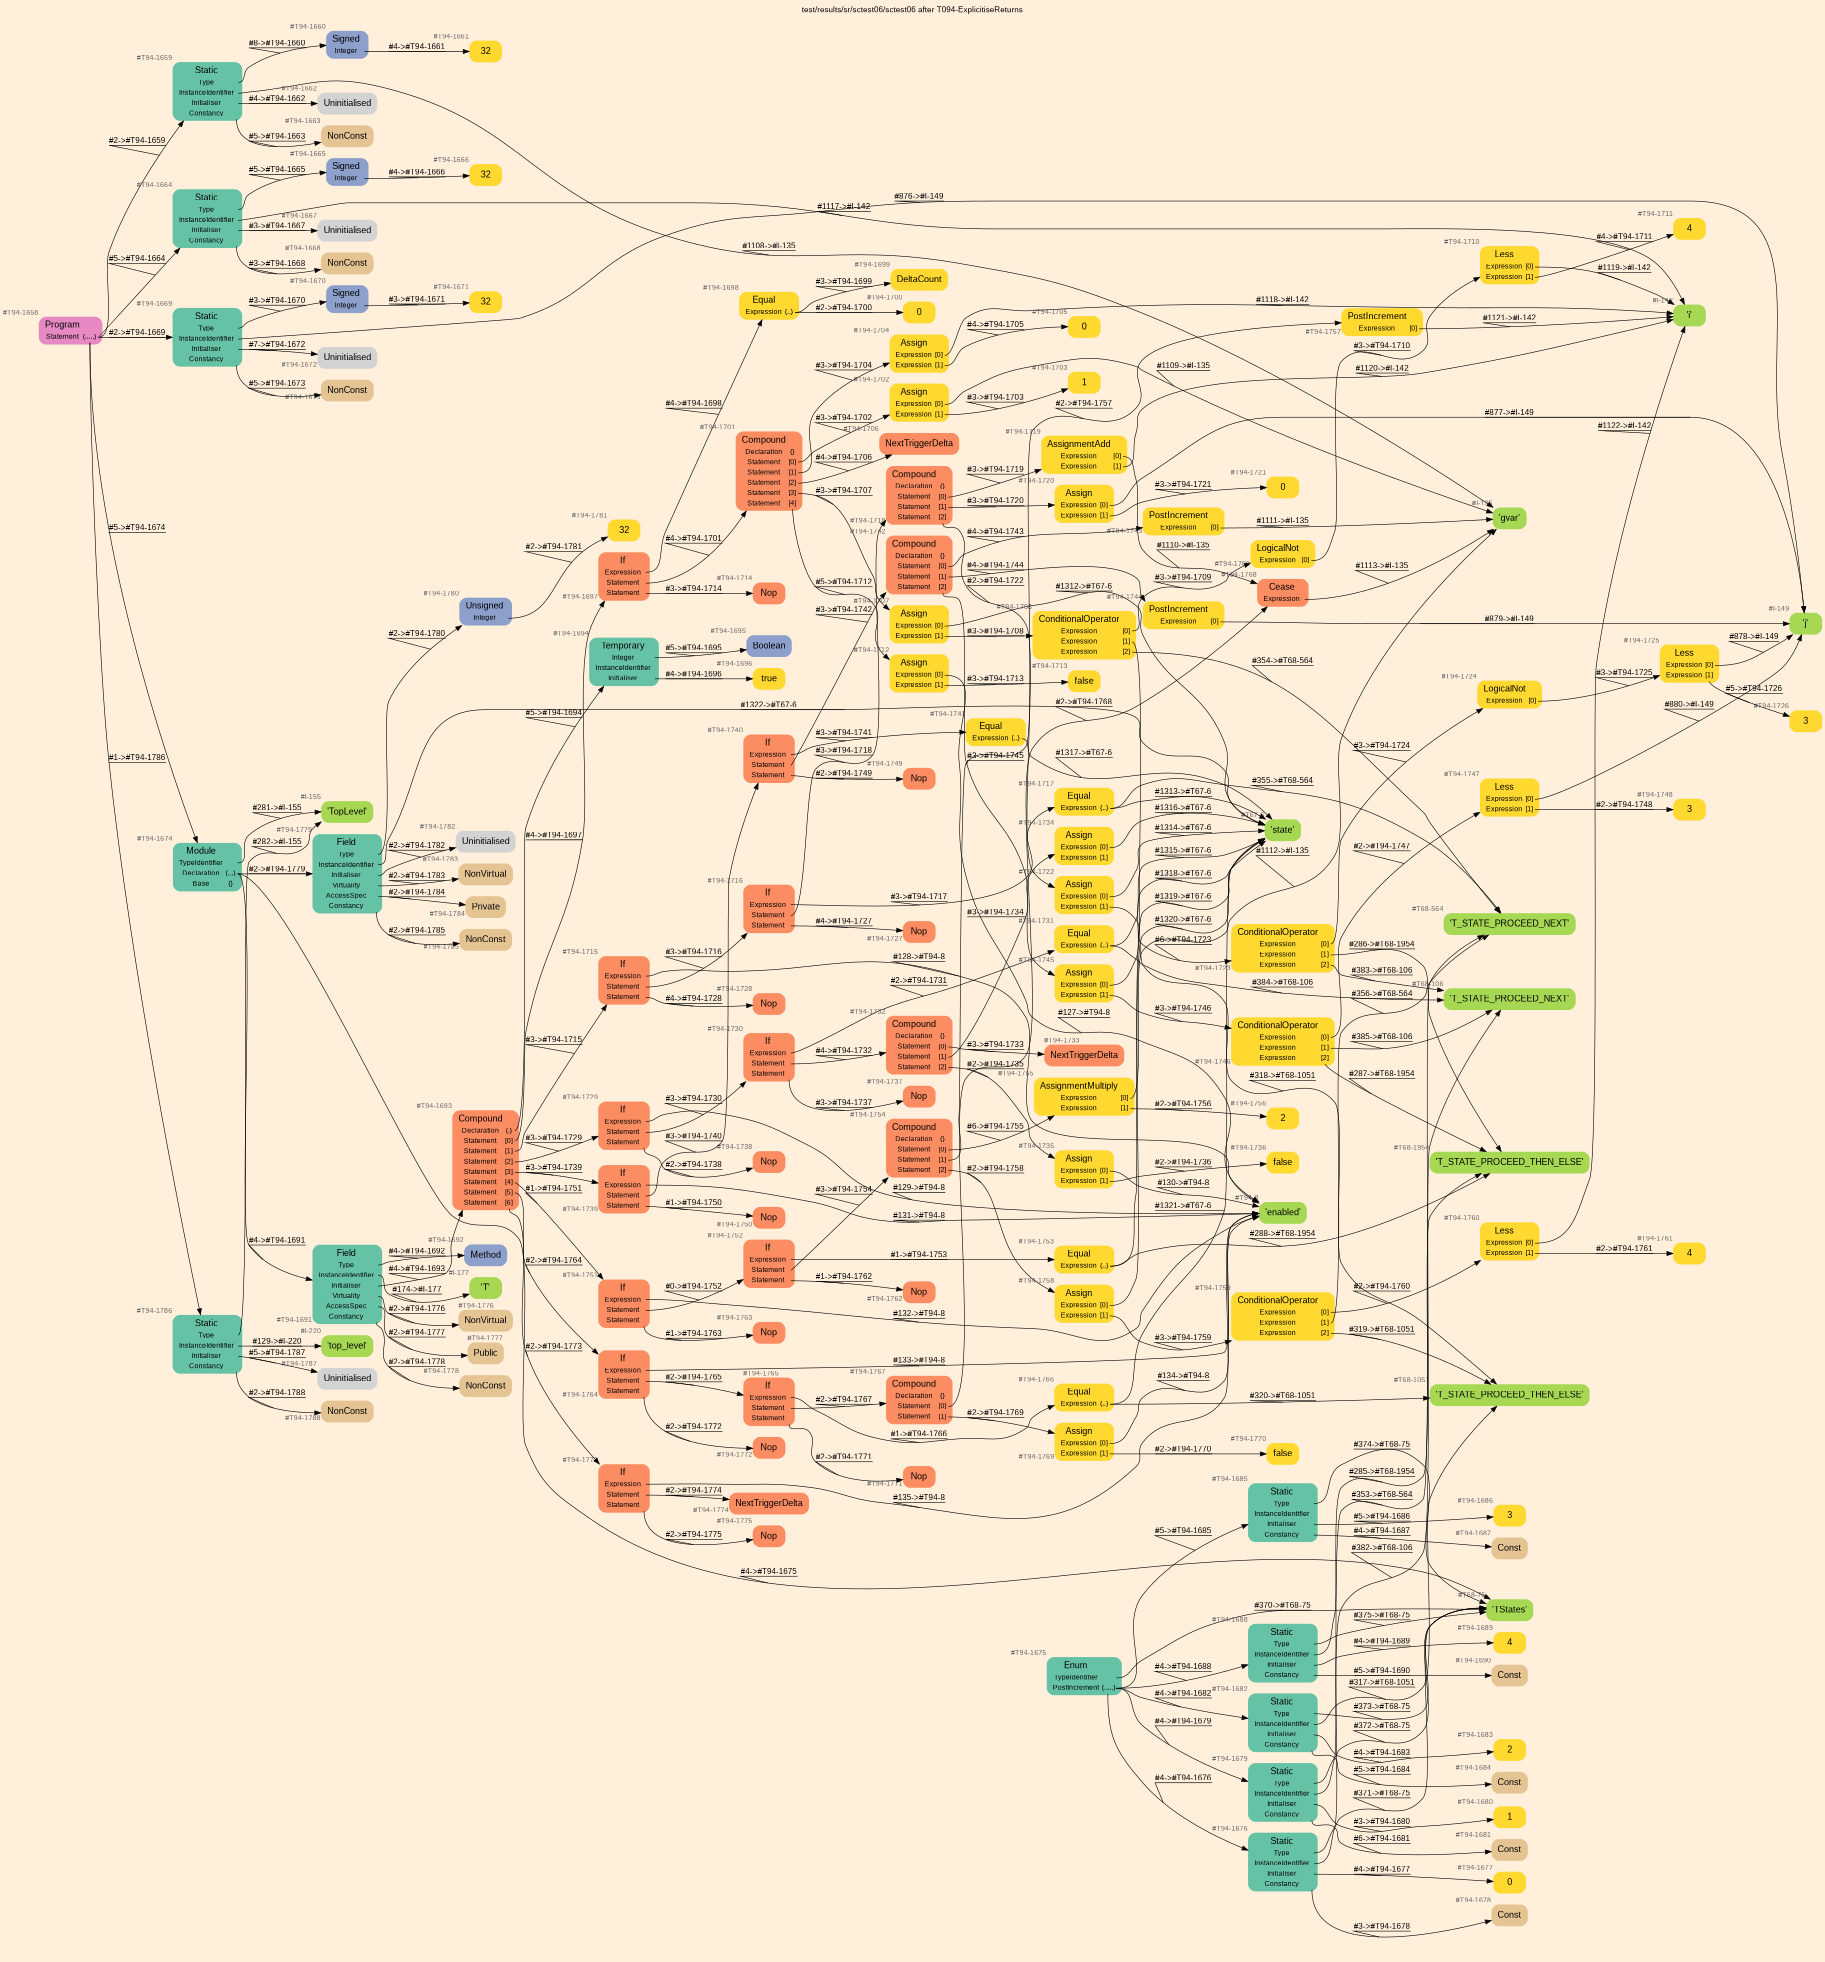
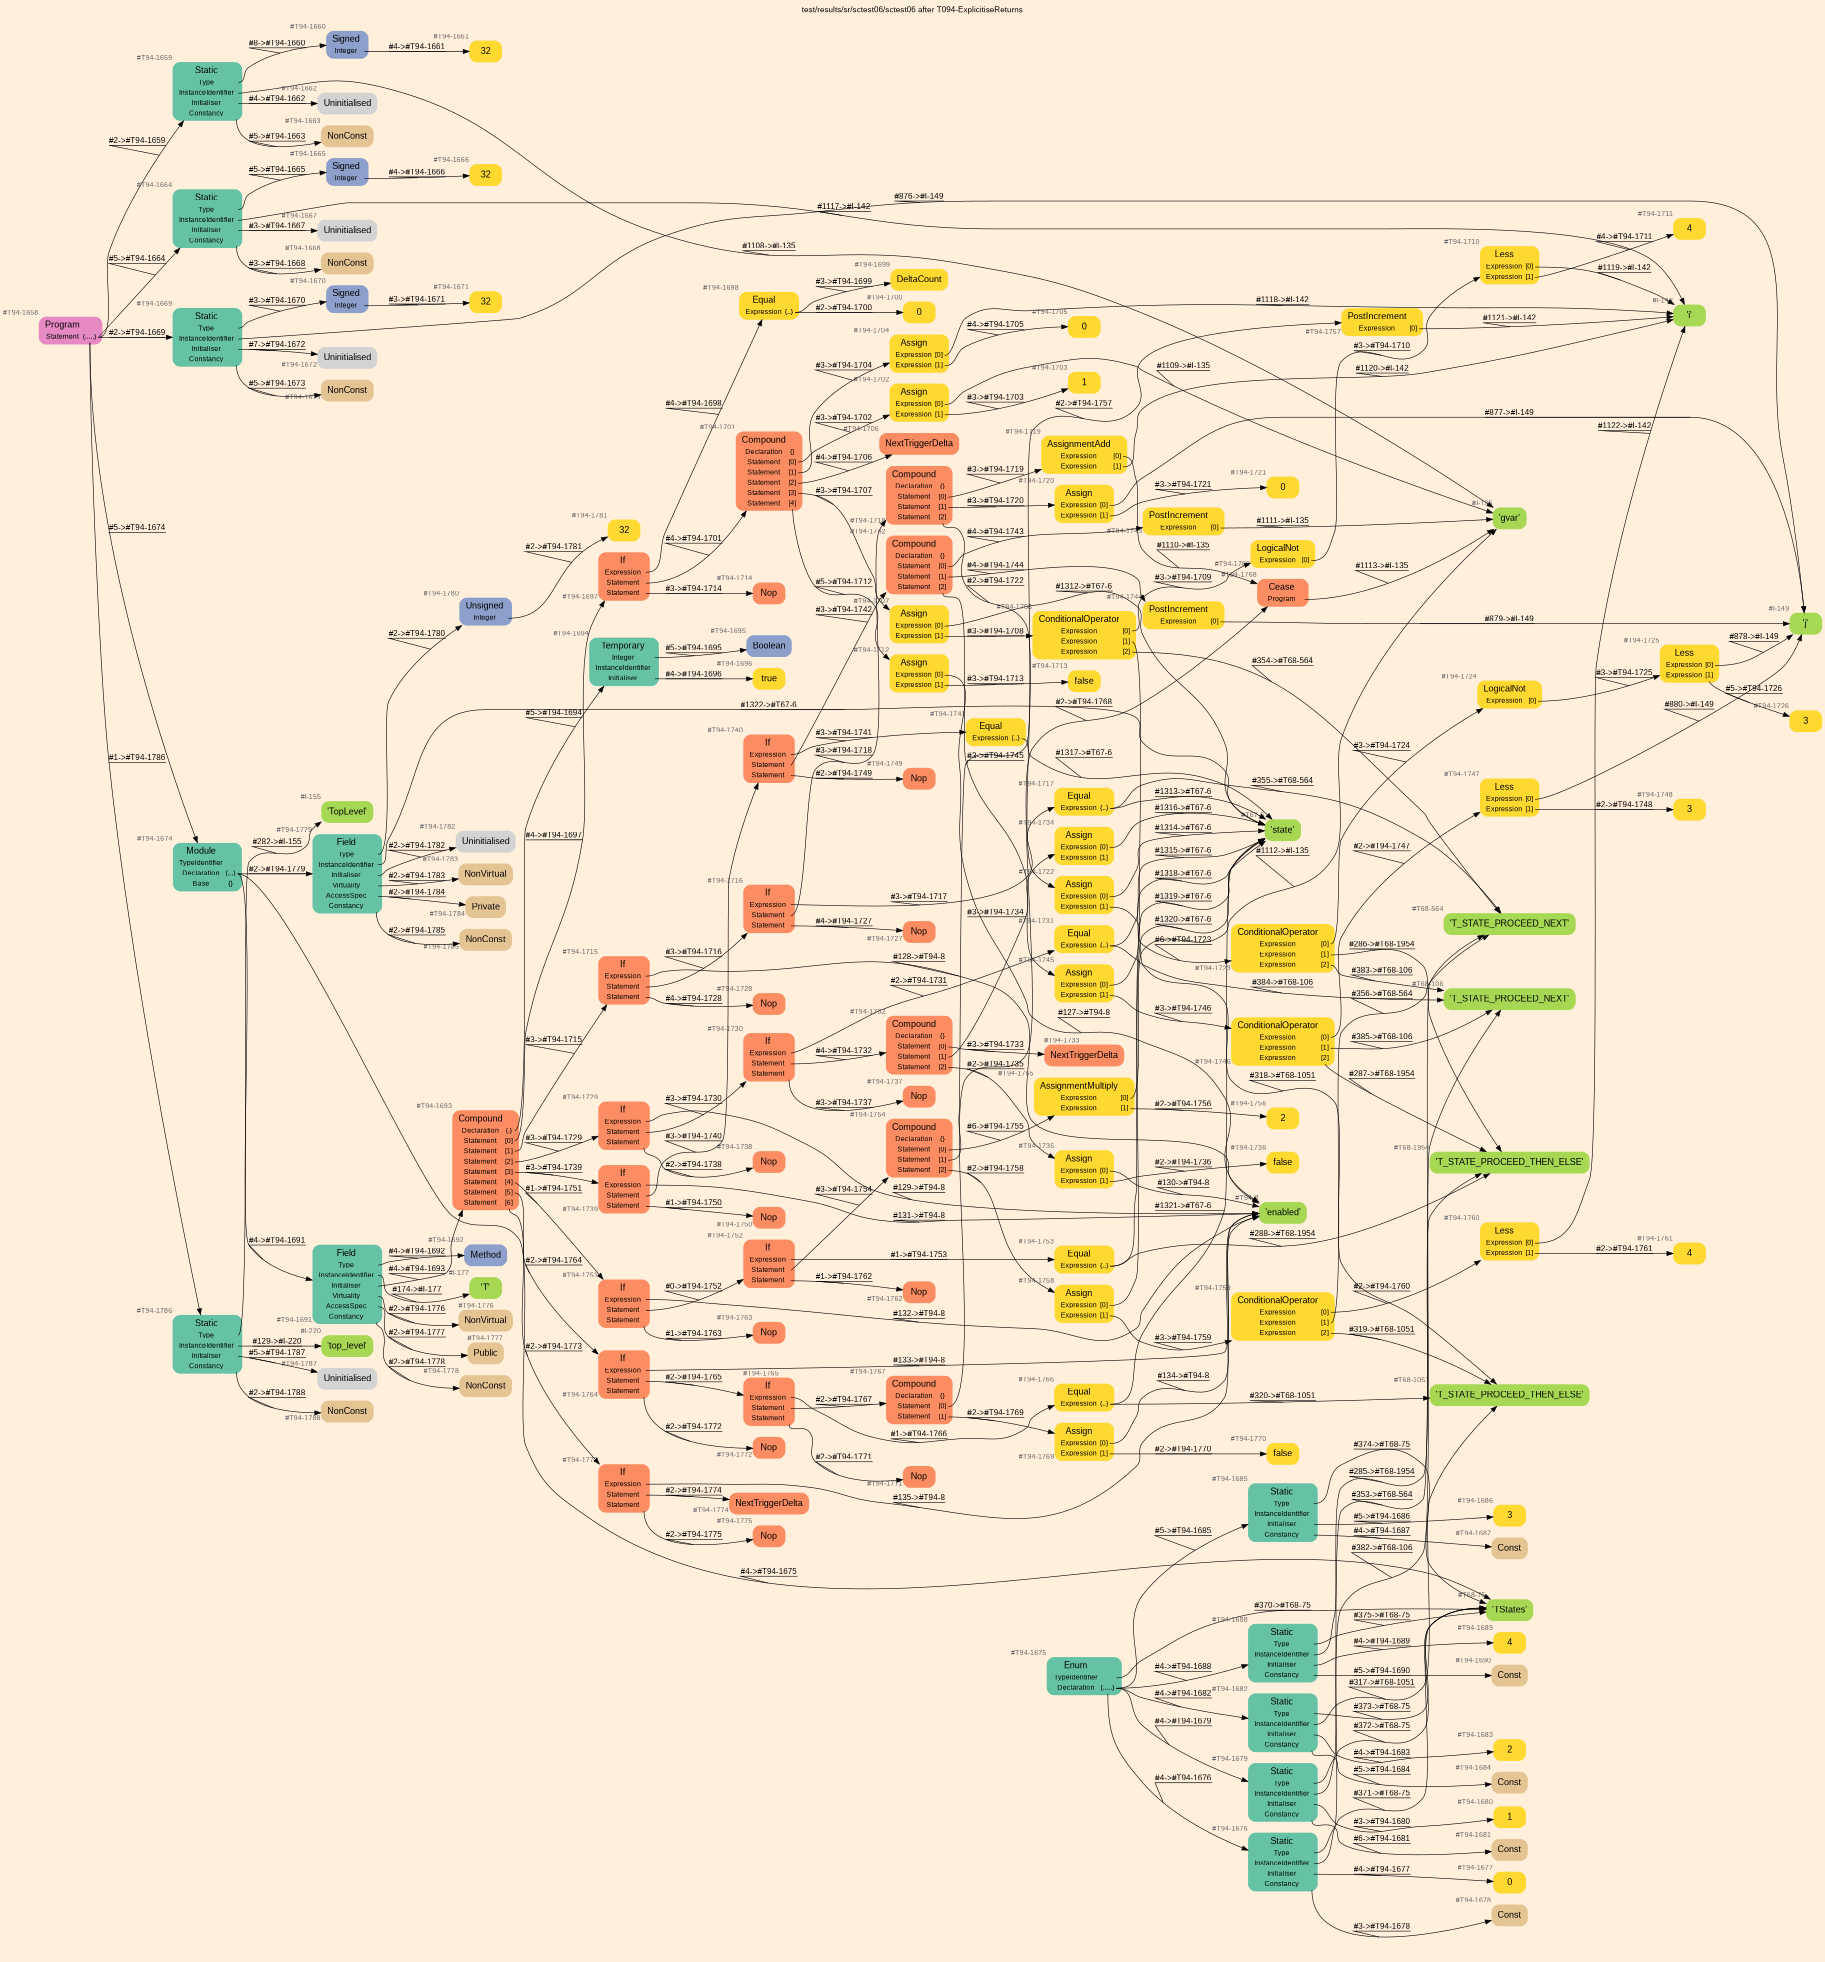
node "Cease": text "Expression" -> "Program"
edge "Module" -> "'TopLevel'": removed, label "#281->#I-155"
node "Enum": text "PostIncrement" -> "Declaration"
